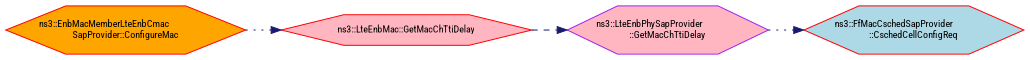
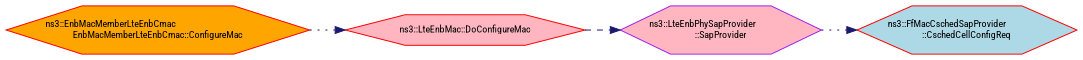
node "ns3::EnbMacMemberLteEnbCmac SapProvider::ConfigureMac": label "ns3::EnbMacMemberLteEnbCmac SapProvider::ConfigureMac" -> "ns3::EnbMacMemberLteEnbCmac EnbMacMemberLteEnbCmac::ConfigureMac"
node "ns3::LteEnbMac::GetMacChTtiDelay": label "ns3::LteEnbMac::GetMacChTtiDelay" -> "ns3::LteEnbMac::DoConfigureMac"
node "ns3::LteEnbPhySapProvider ::GetMacChTtiDelay": label "ns3::LteEnbPhySapProvider ::GetMacChTtiDelay" -> "ns3::LteEnbPhySapProvider ::SapProvider"
